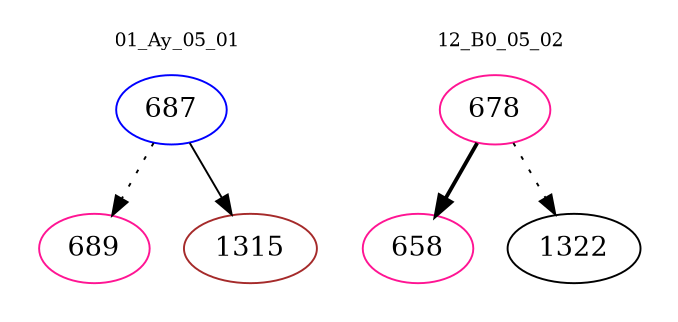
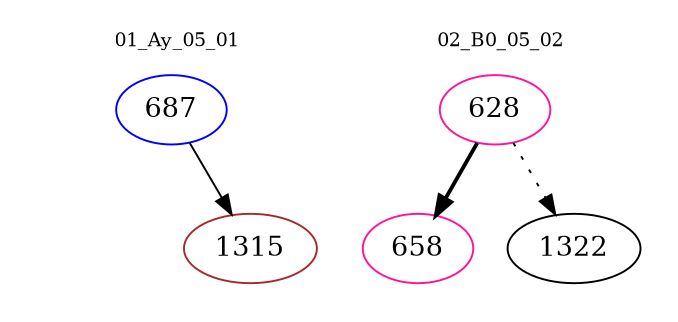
cluster "12_B0_05_02": label "12_B0_05_02" -> "02_B0_05_02"
node "678": label "678" -> "628"
node "689": removed
